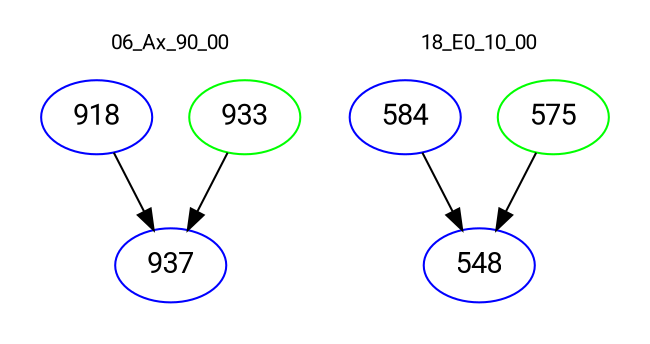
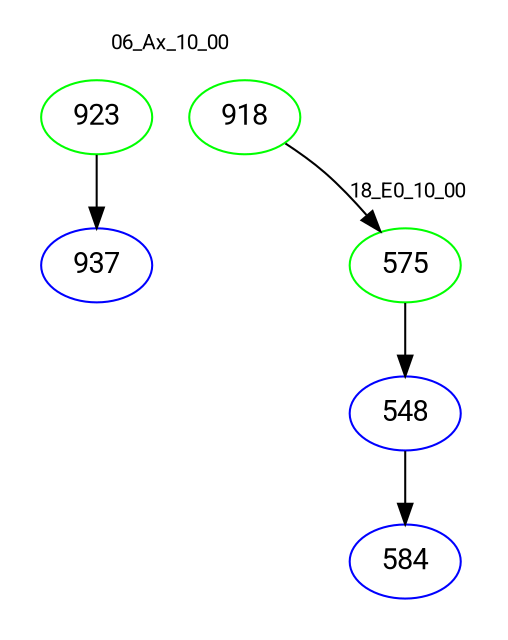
cluster "06_Ax_90_00": label "06_Ax_90_00" -> "06_Ax_10_00"
node "918": color blue -> green
node "933": label "933" -> "923"
edge "918" -> "937": now "918" -> "575"
edge "584" -> "548": reversed
